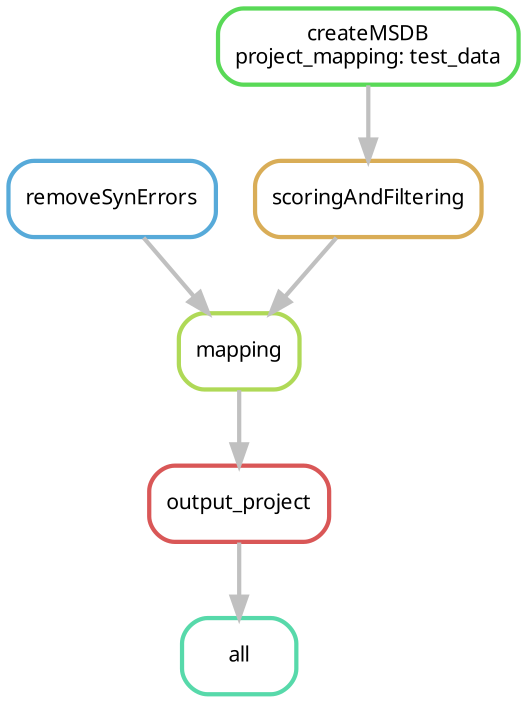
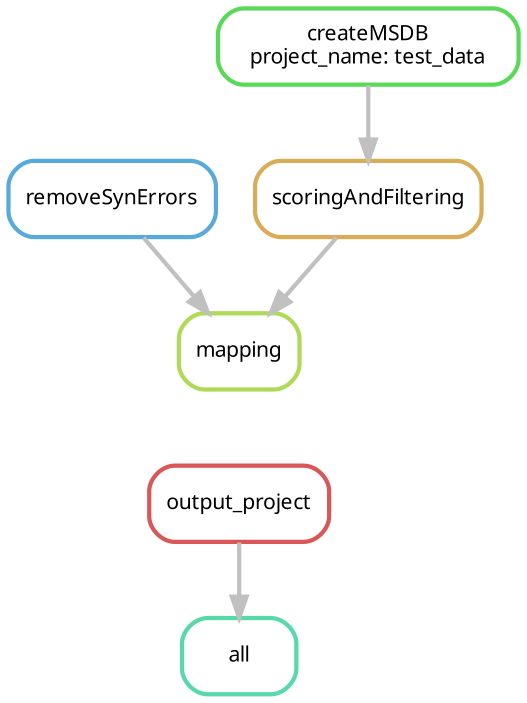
node "createMSDB project_mapping: test_data": label "createMSDB project_mapping: test_data" -> "createMSDB project_name: test_data"
edge "mapping" -> "output_project": removed
